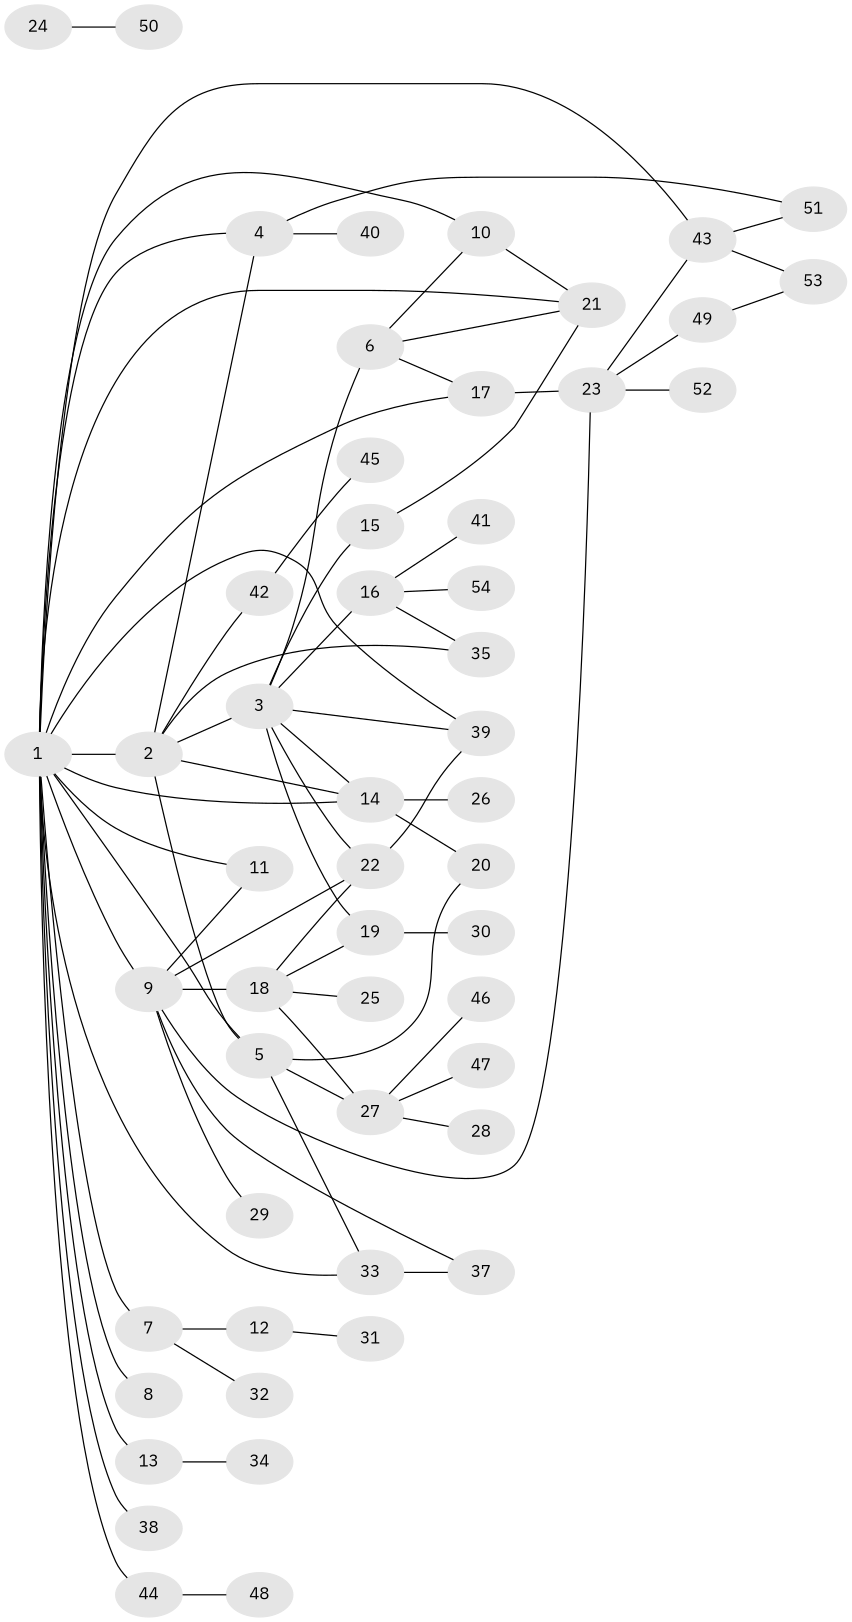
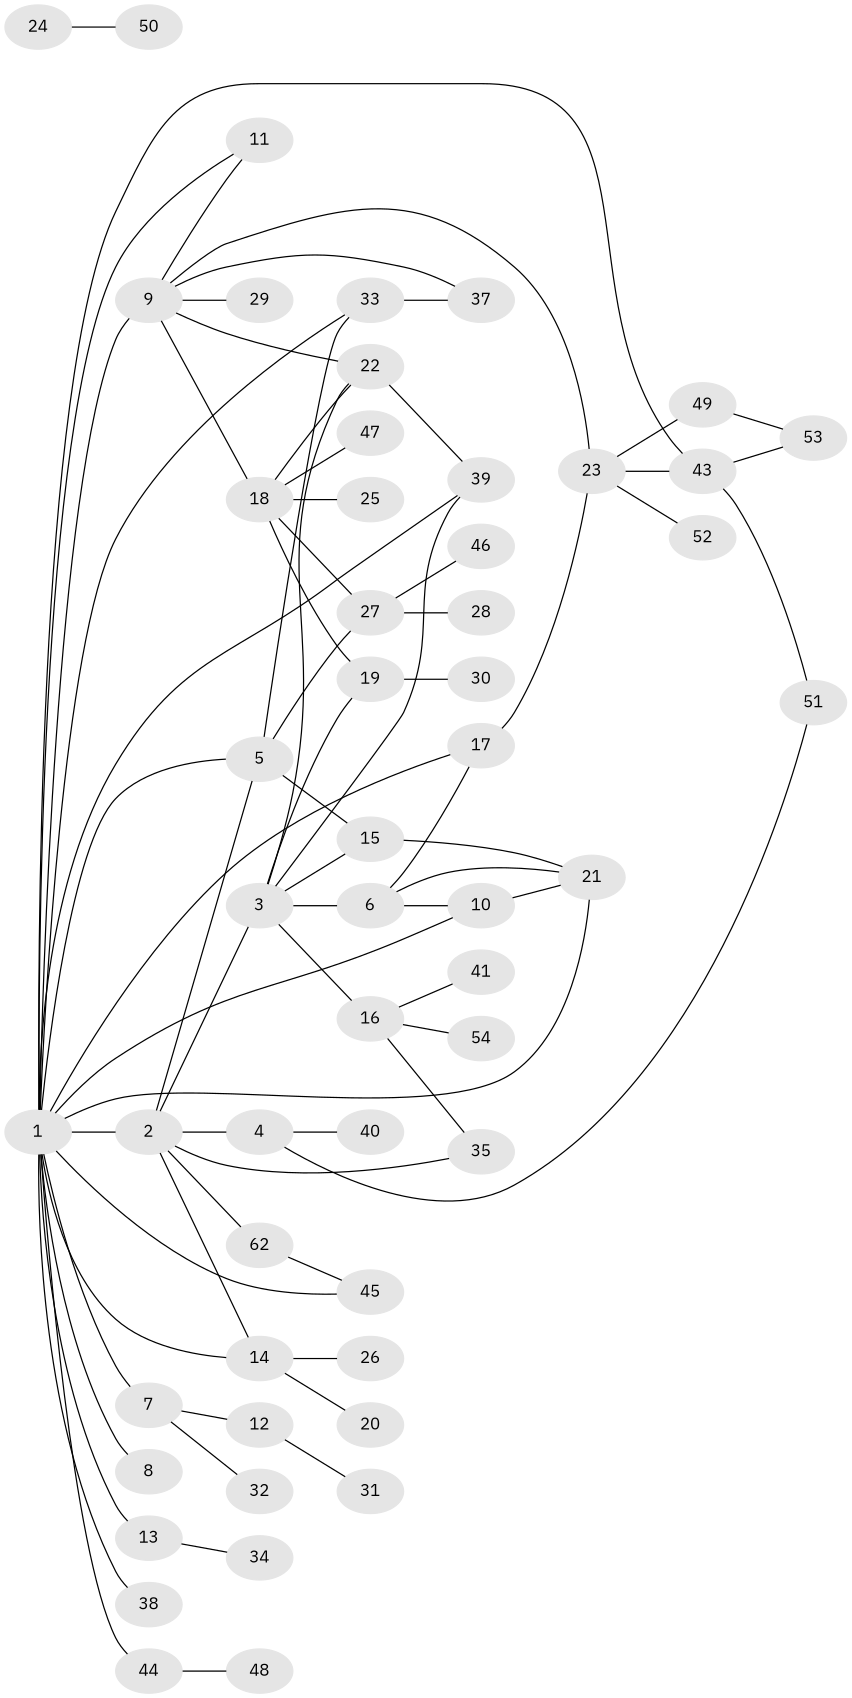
edge "4" -- "1": now "45" -- "1"
node "42": label "42" -> "62"
edge "3" -- "14": removed
edge "20" -- "5": now "15" -- "5"
edge "47" -- "27": now "47" -- "18"
